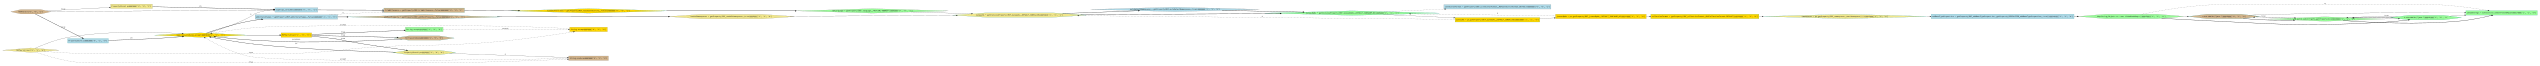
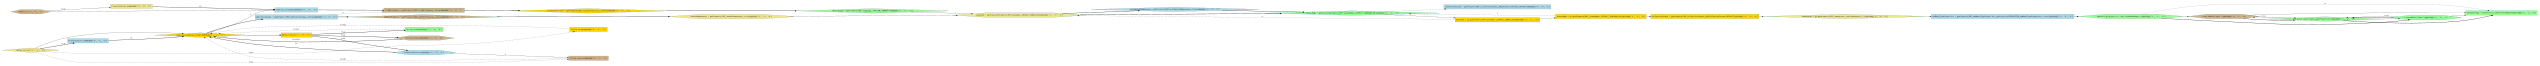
edge "RdfParser['0', '0', '1']" -> "PropertyStore ps@@@2@@@['0', '1', '0']": now "RdfSerializer['0', '1', '0']" -> "PropertyStore ps@@@2@@@['0', '1', '0']"
edge "String accept@@@2@@@['1', '0', '0']" -> "String accept@@@2@@@['0', '1', '0']": now "String accept@@@2@@@['1', '0', '0']" -> "super(ps,produces,accept)@@@3@@@['1', '1', '0']"
node "PropertyStore2 ps@@@2@@@['1', '0', '0']": fillcolor khaki -> lightblue
